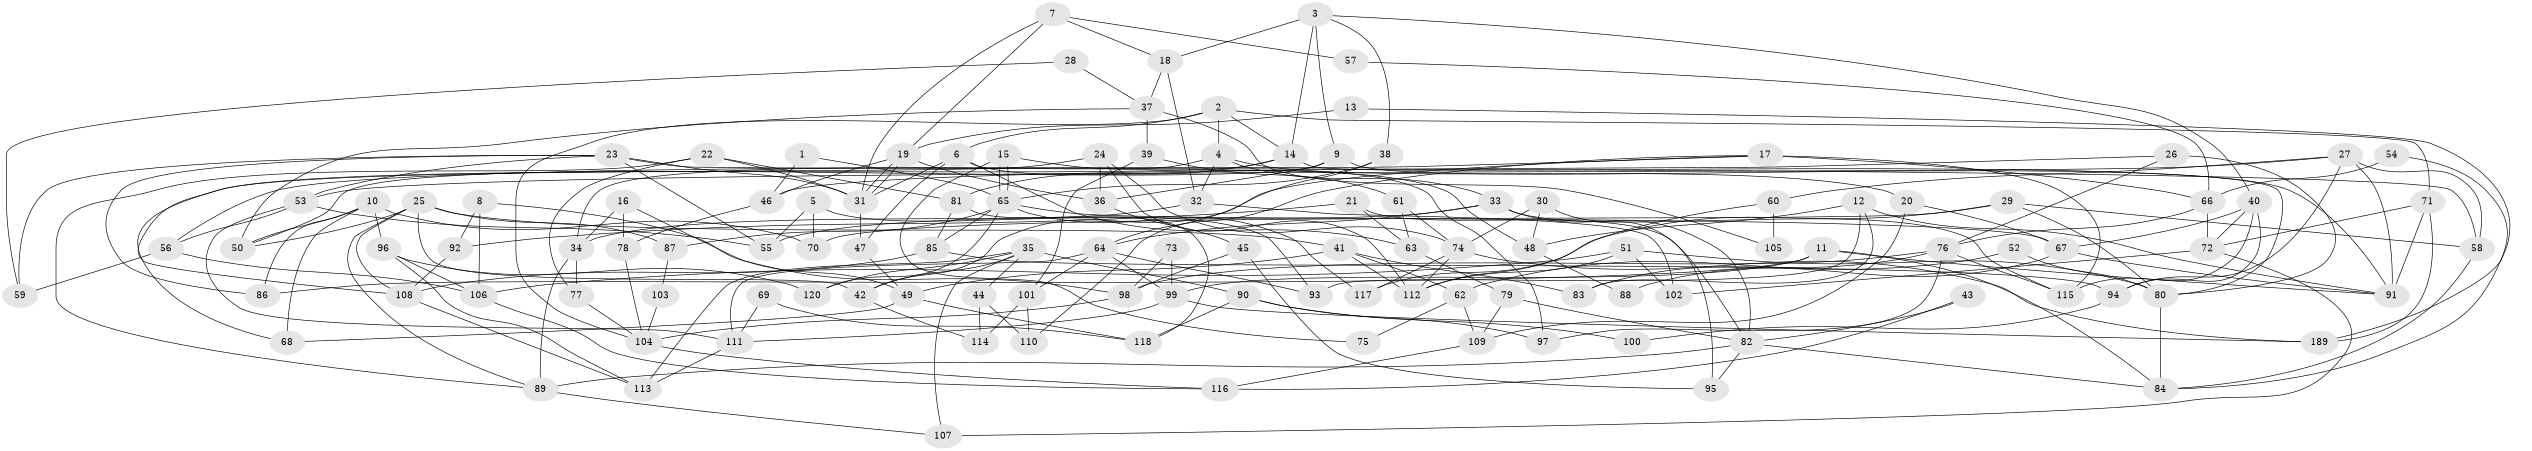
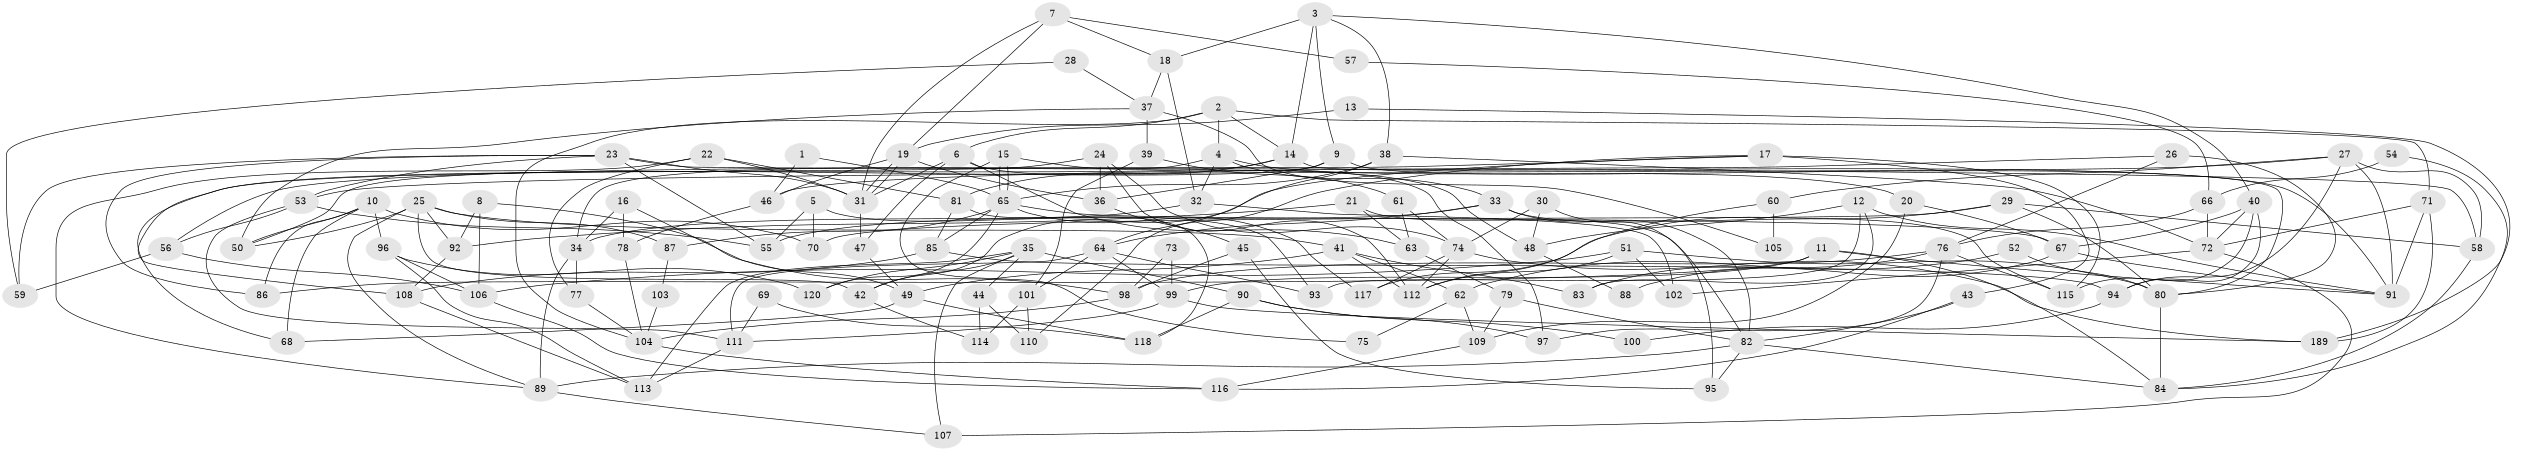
edge "38" -- "72": added
edge "17" -- "66": now "17" -- "43"
edge "25" -- "108": now "25" -- "92"
